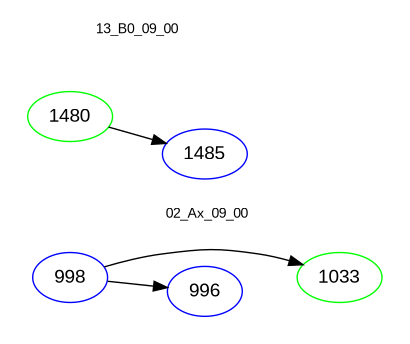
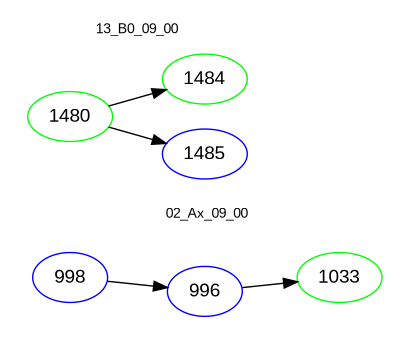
node "1484": added
edge "998" -> "1033": now "996" -> "1033"
